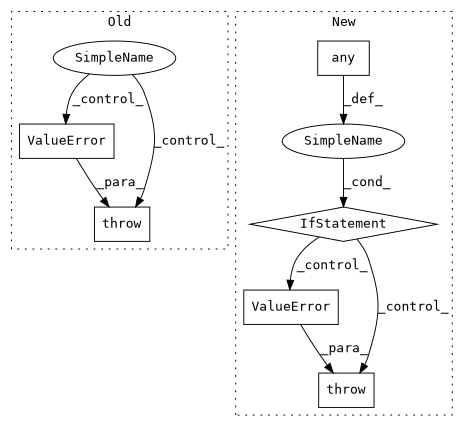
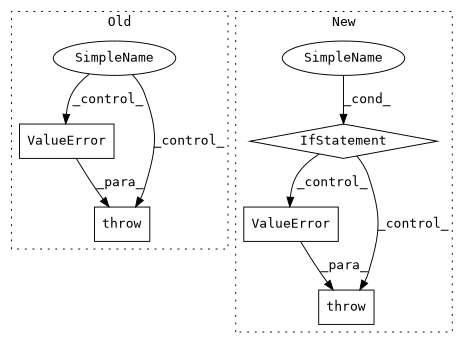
node "any": removed
